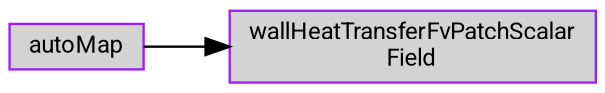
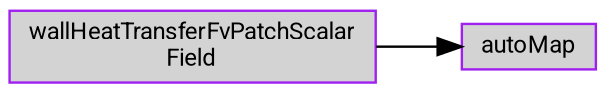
edge "autoMap" -> "wallHeatTransferFvPatchScalar Field": reversed
